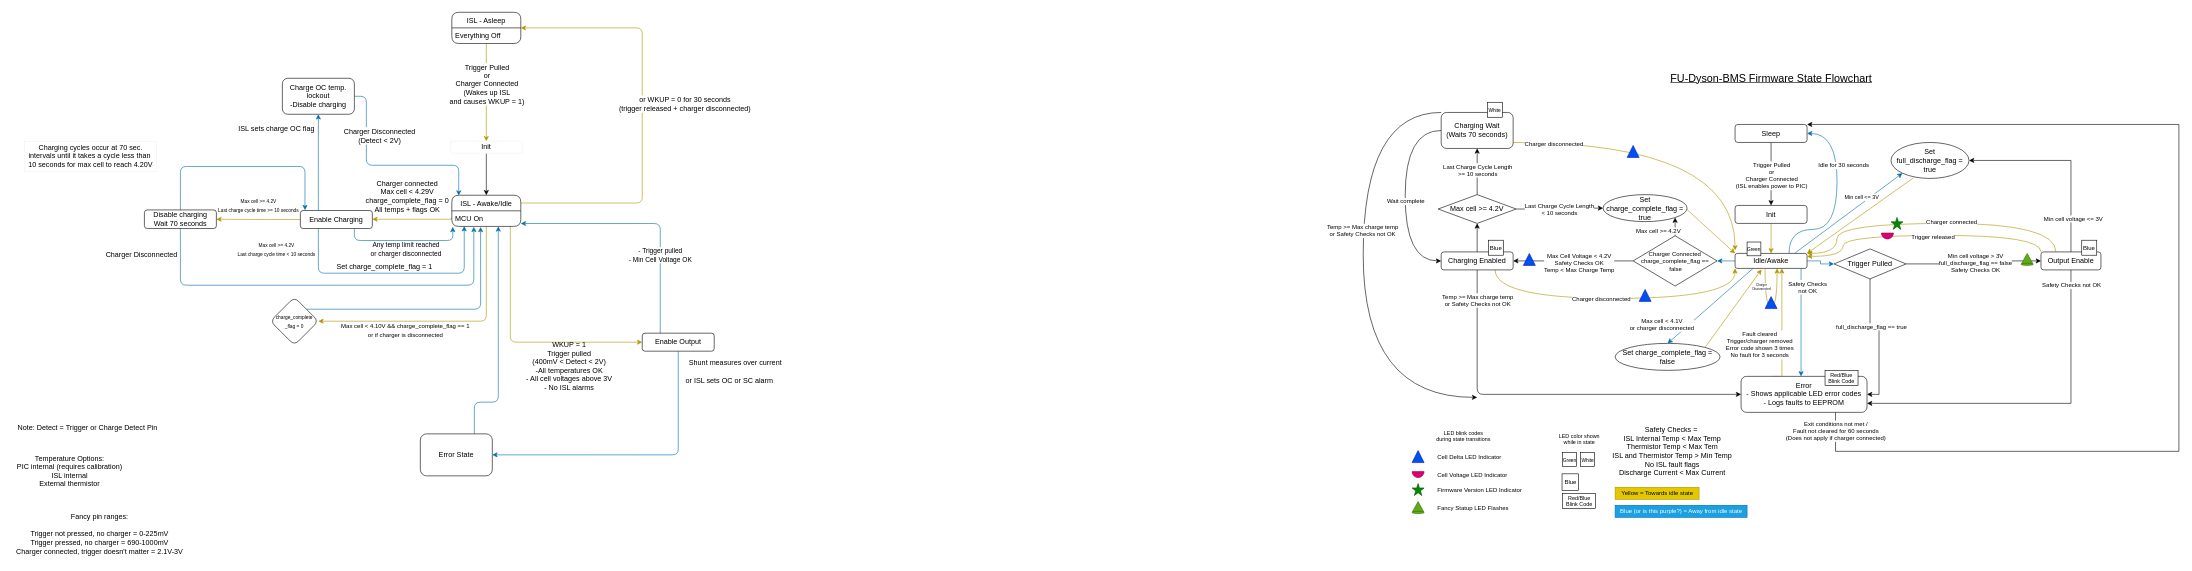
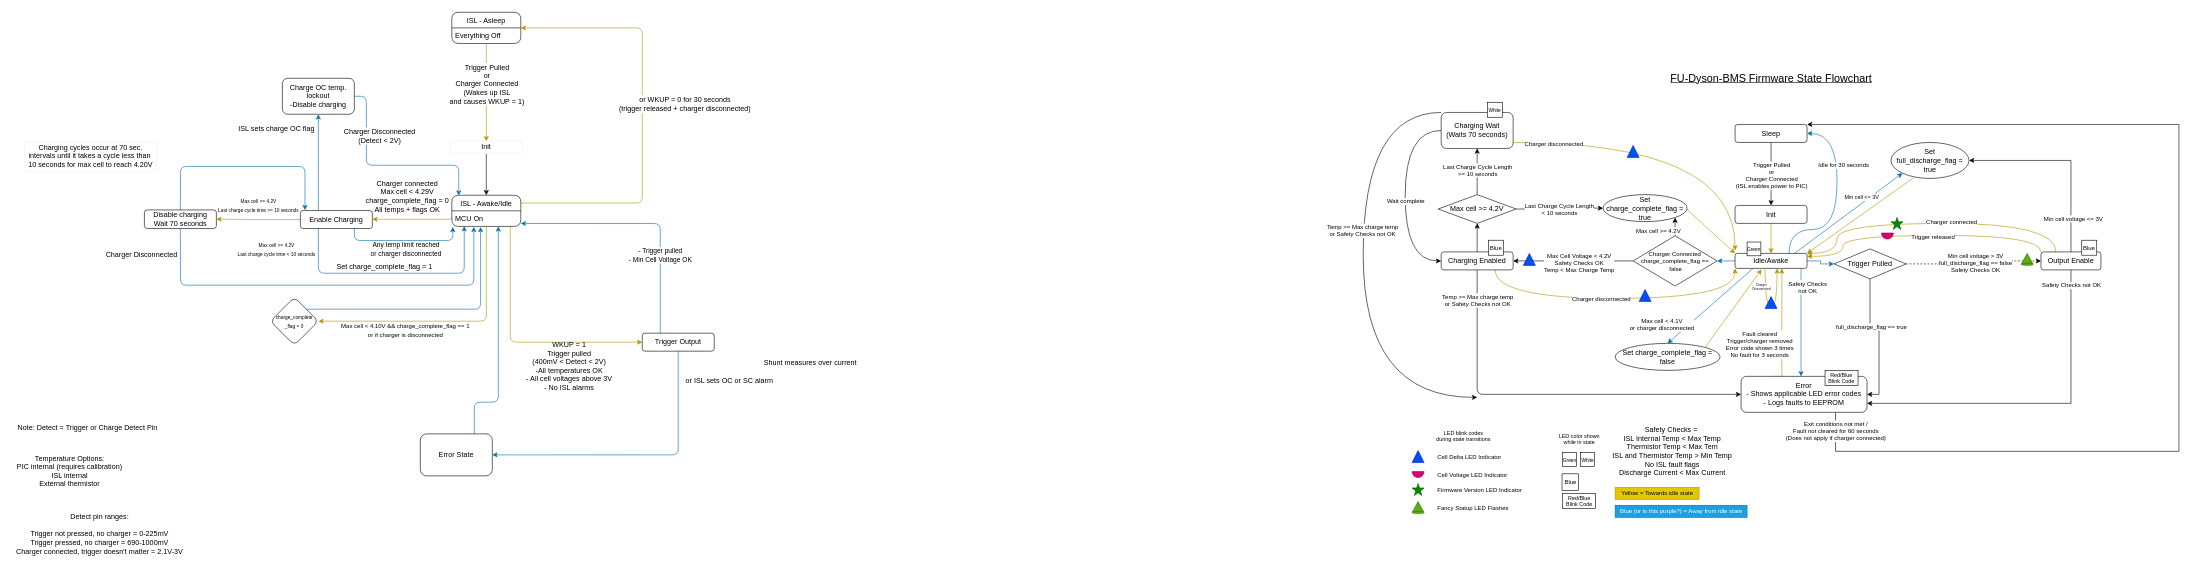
edge "Trigger Pulled" -> "Output Enable": style solid -> dashed
node "Enable Output": label "Enable Output" -> "Trigger Output"
node "Shunt measures over current": moved (735, 363) -> (810, 363)
node "Fancy pin ranges: Trigger not pressed, no charger = 0-225mV Trigger pressed, no charger = 690-1000mV Charger connected, trigger doesn't matter = 2.1V-3V": label "Fancy pin ranges: Trigger not pressed, no charger = 0-225mV Trigger pressed, no charger = 690-1000mV Charger connected, trigger doesn't matter = 2.1V-3V" -> "Detect pin ranges: Trigger not pressed, no charger = 0-225mV Trigger pressed, no charger = 690-1000mV Charger connected, trigger doesn't matter = 2.1V-3V"
